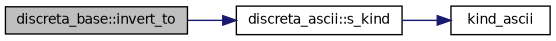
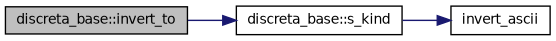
node "discreta_ascii::s_kind": label "discreta_ascii::s_kind" -> "discreta_base::s_kind"
node "kind_ascii": label "kind_ascii" -> "invert_ascii"
